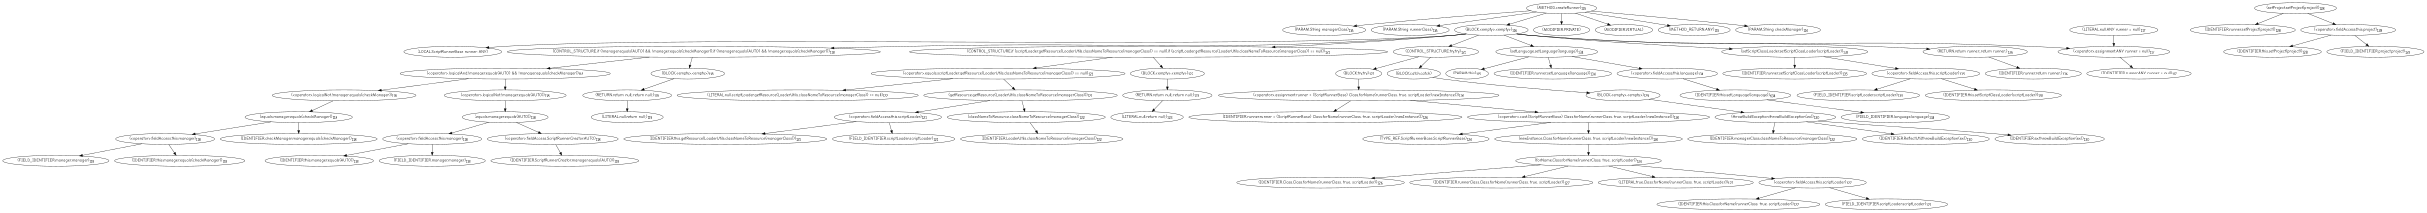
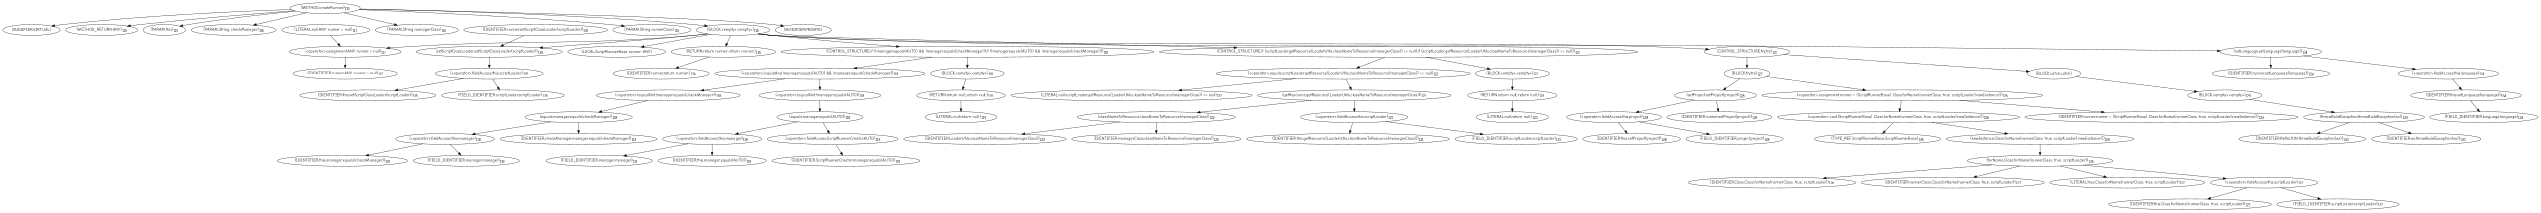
edge "(setScriptClassLoader,setScriptClassLoader(scriptLoader))" -> "(IDENTIFIER,runner,setScriptClassLoader(scriptLoader))": reversed
edge "(setLanguage,setLanguage(language))" -> "(PARAM,this)": now "(METHOD,createRunner)" -> "(PARAM,this)"
edge "(BLOCK,try,try)" -> "(setProject,setProject(project))": added
edge "(throwBuildException,throwBuildException(ex))" -> "(IDENTIFIER,managerClass,classNameToResource(managerClass))": now "(classNameToResource,classNameToResource(managerClass))" -> "(IDENTIFIER,managerClass,classNameToResource(managerClass))"
